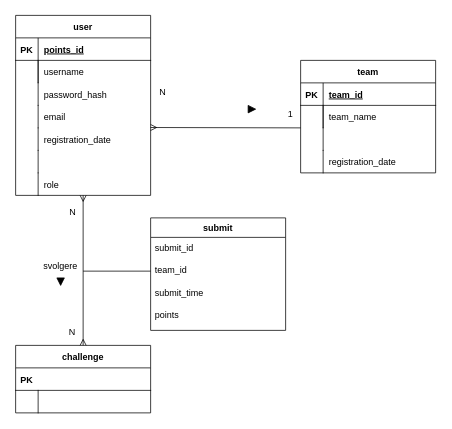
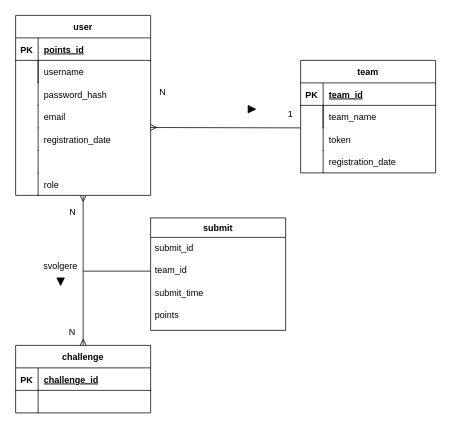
node "token": added
node "challenge_id": added
